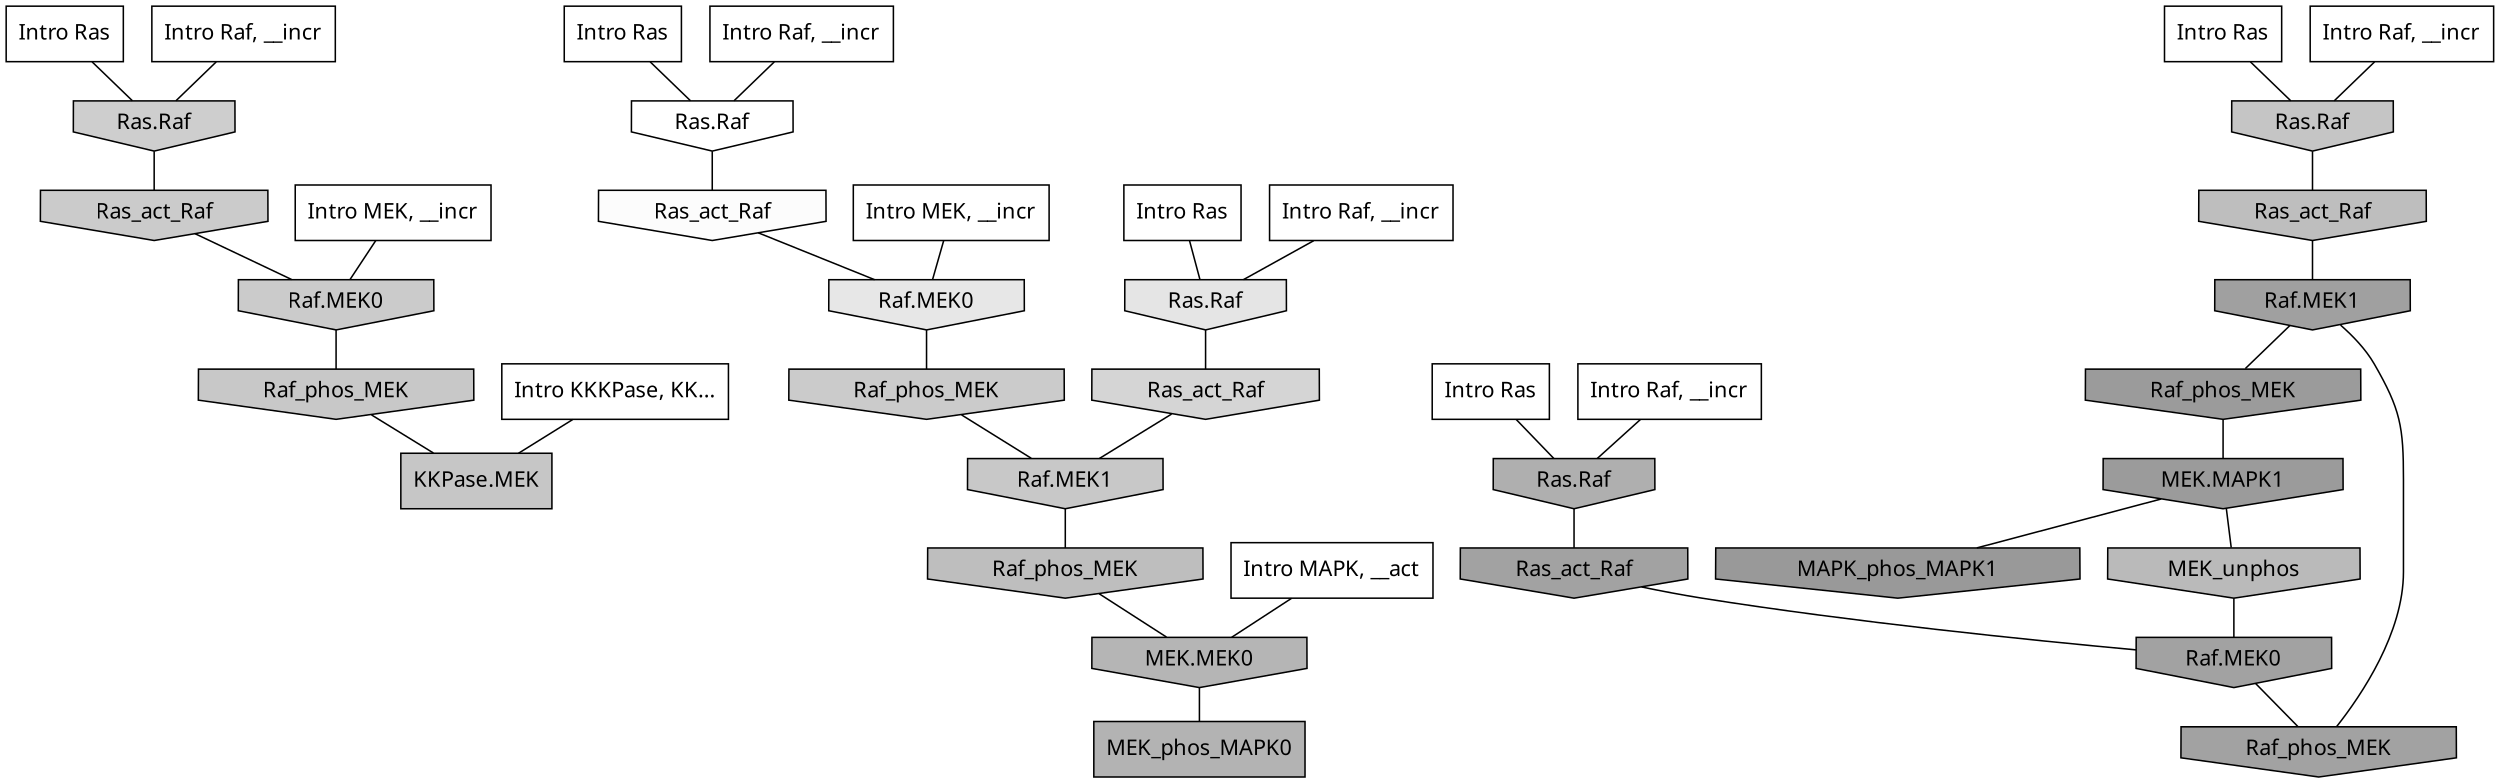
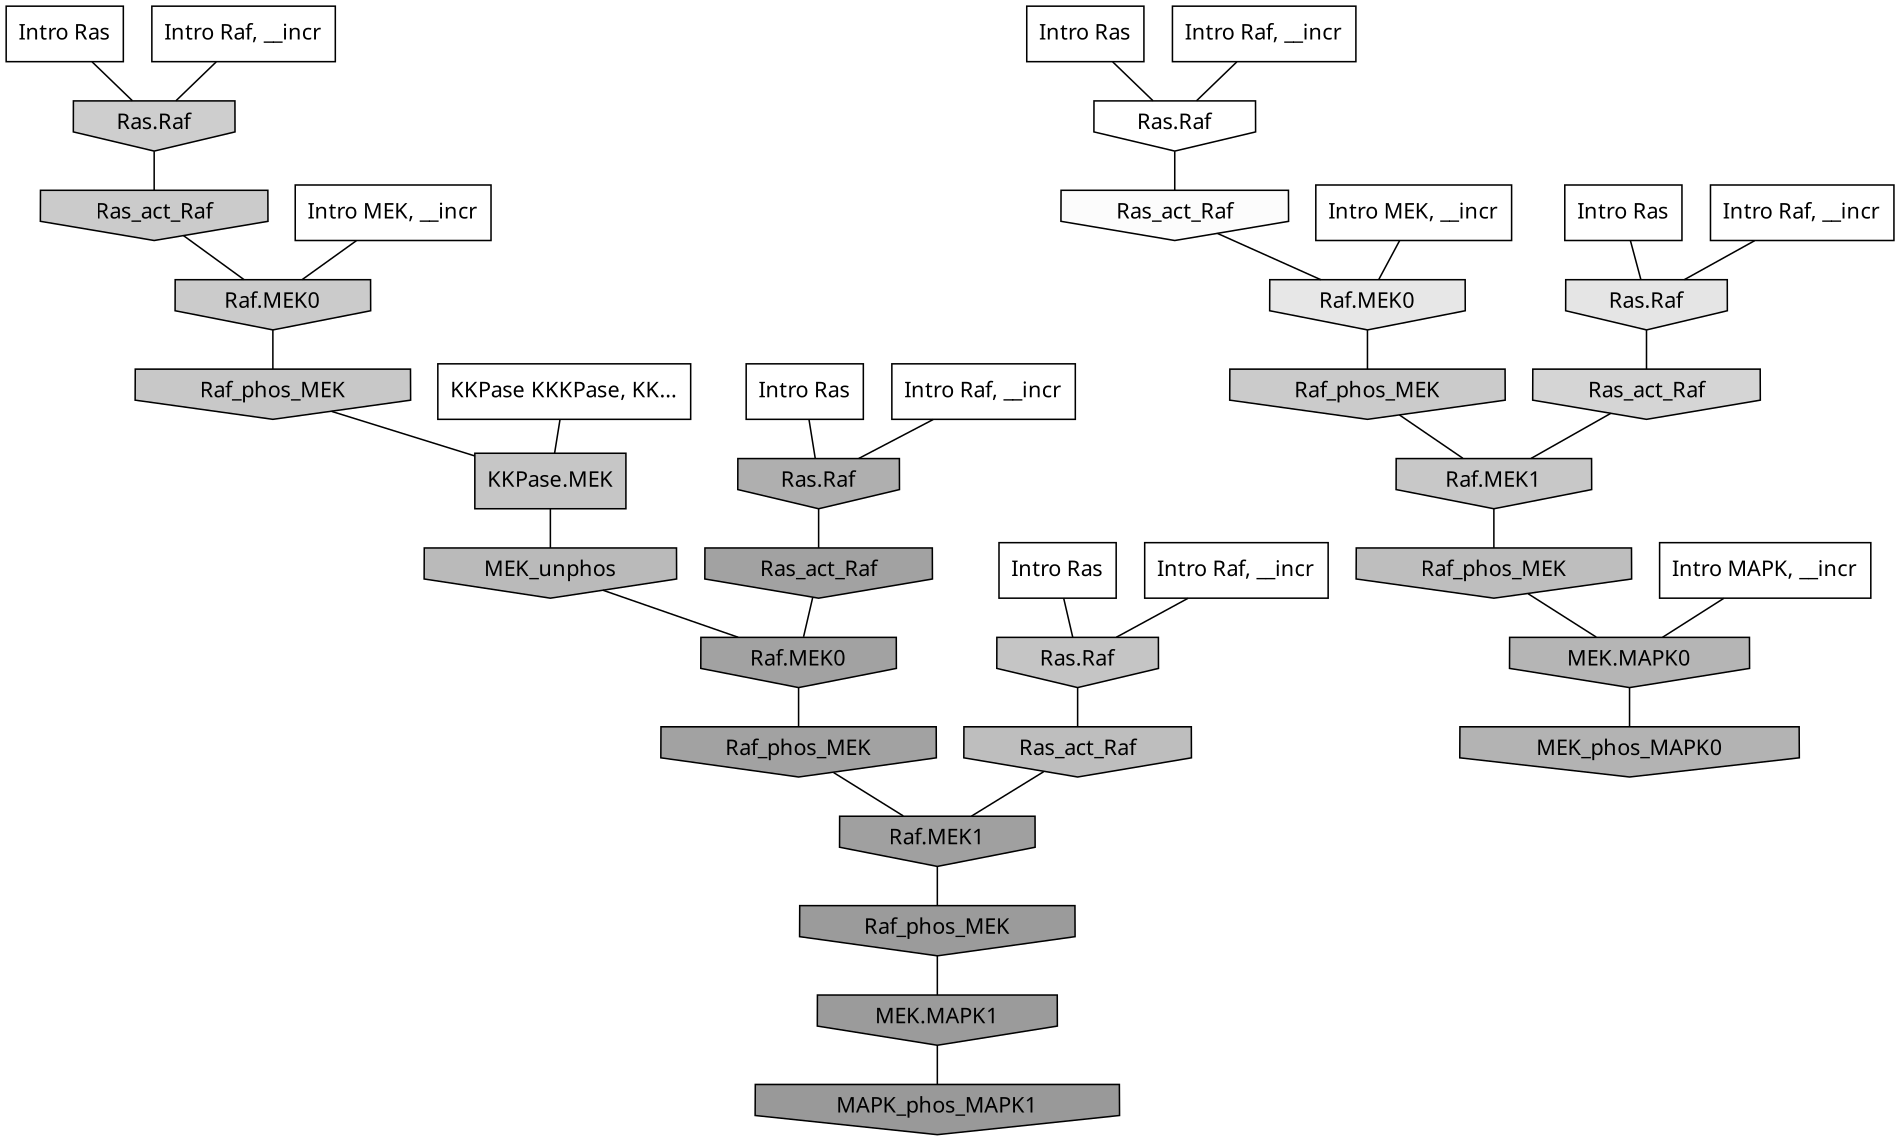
node "Intro KKKPase, KK...": label "Intro KKKPase, KK..." -> "KKPase KKKPase, KK..."
edge "MEK.MAPK1" -- "MEK_unphos": now "KKPase.MEK" -- "MEK_unphos"
node "Intro MAPK, __act": label "Intro MAPK, __act" -> "Intro MAPK, __incr"
node "MEK.MEK0": label "MEK.MEK0" -> "MEK.MAPK0"
node "MEK_phos_MAPK0": shape box -> invhouse
